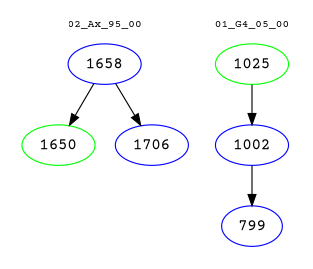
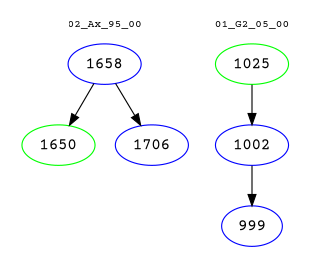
cluster "01_G4_05_00": label "01_G4_05_00" -> "01_G2_05_00"
node "799": label "799" -> "999"
